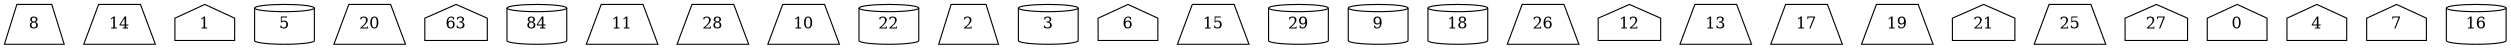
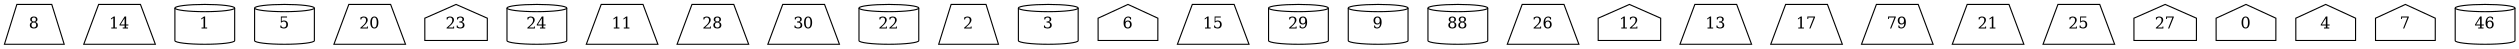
node "1": shape house -> cylinder
node "63": label "63" -> "23"
node "84": label "84" -> "24"
node "10": label "10" -> "30"
node "18": label "18" -> "88"
node "19": label "19" -> "79"
node "21": shape house -> trapezium
node "16": label "16" -> "46"
